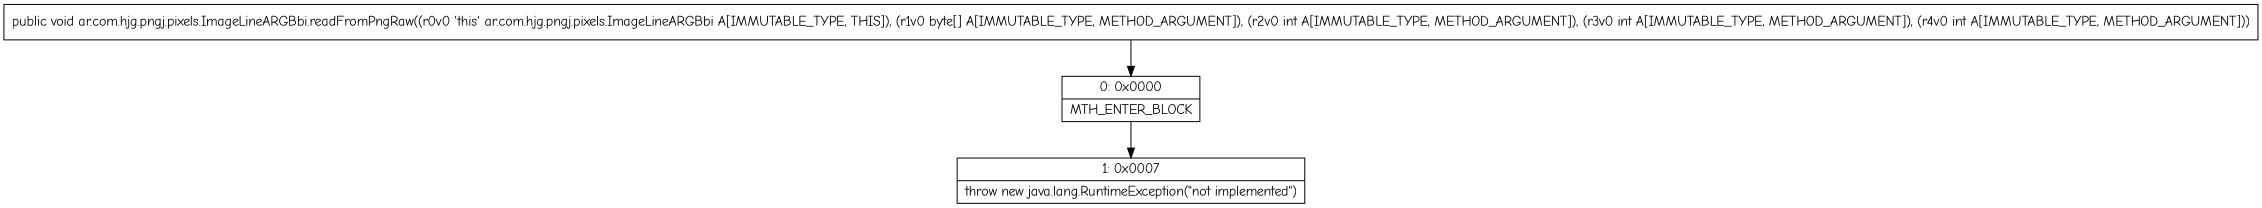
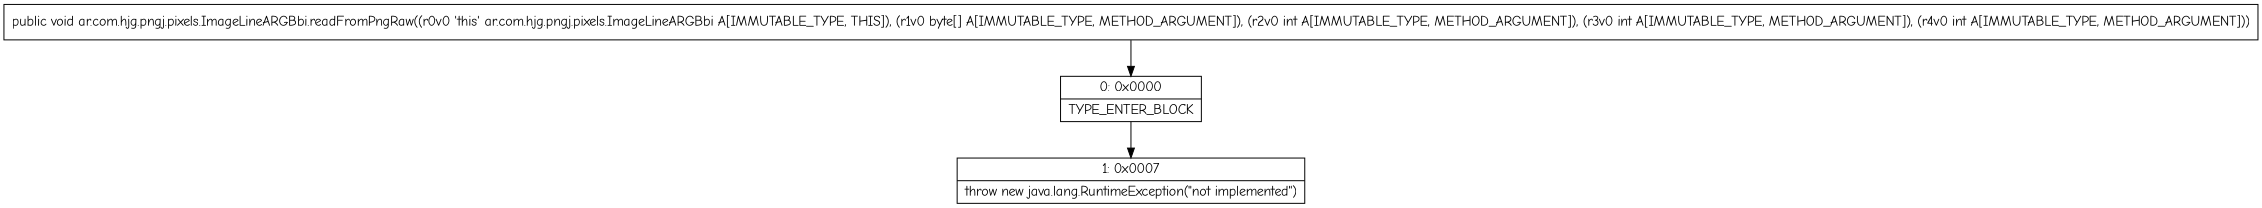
node "0: 0x0000": text "MTH_ENTER_BLOCK" -> "TYPE_ENTER_BLOCK"
